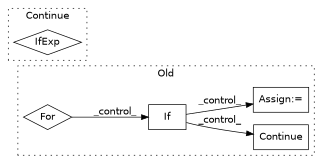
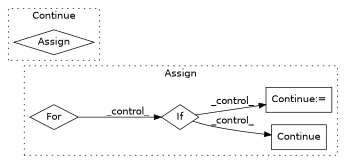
node "IfExp": label "IfExp" -> "Assign"
cluster "Old": label "Old" -> "Assign"
node "Assign:=": label "Assign:=" -> "Continue:="
node "If": shape box -> diamond
